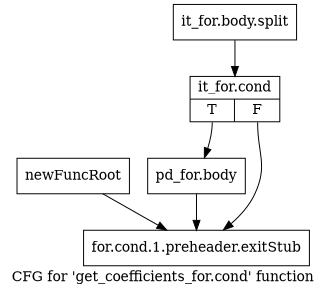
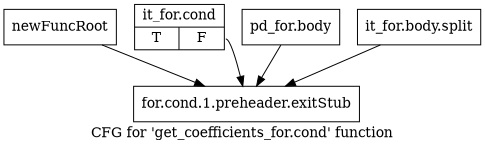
edge "it_for.body.split" -> "it_for.cond": now "it_for.body.split" -> "for.cond.1.preheader.exitStub"
edge "it_for.cond" -> "pd_for.body": removed
